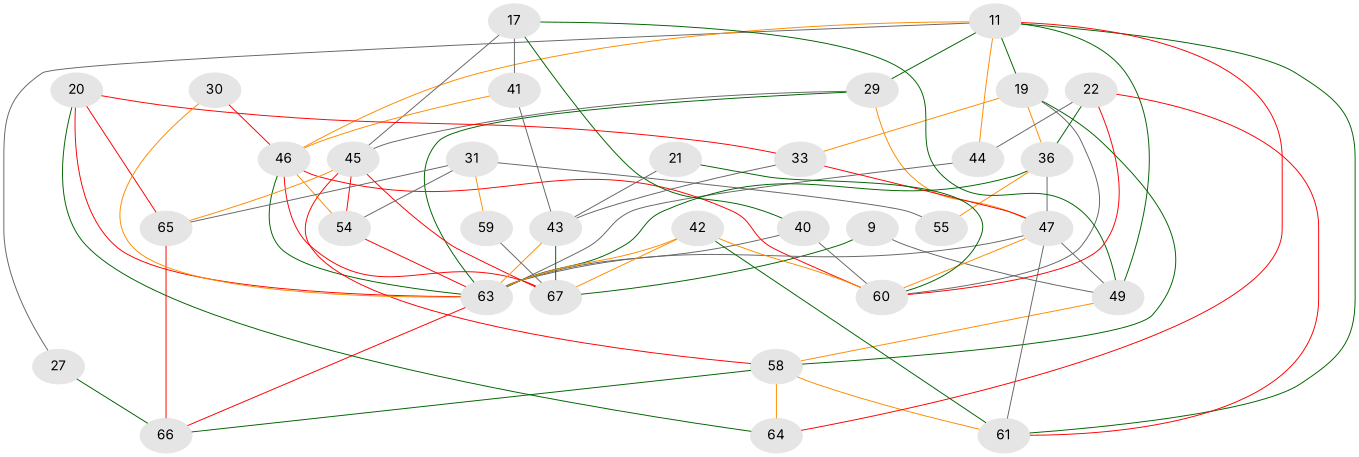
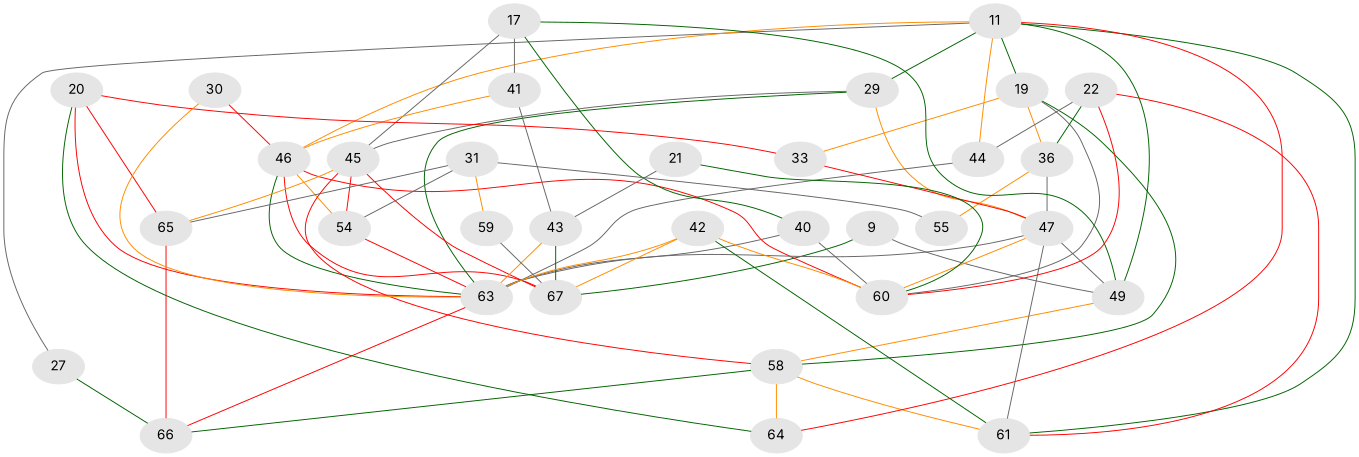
edge "33" -- "43": removed
edge "36" -- "63": removed
